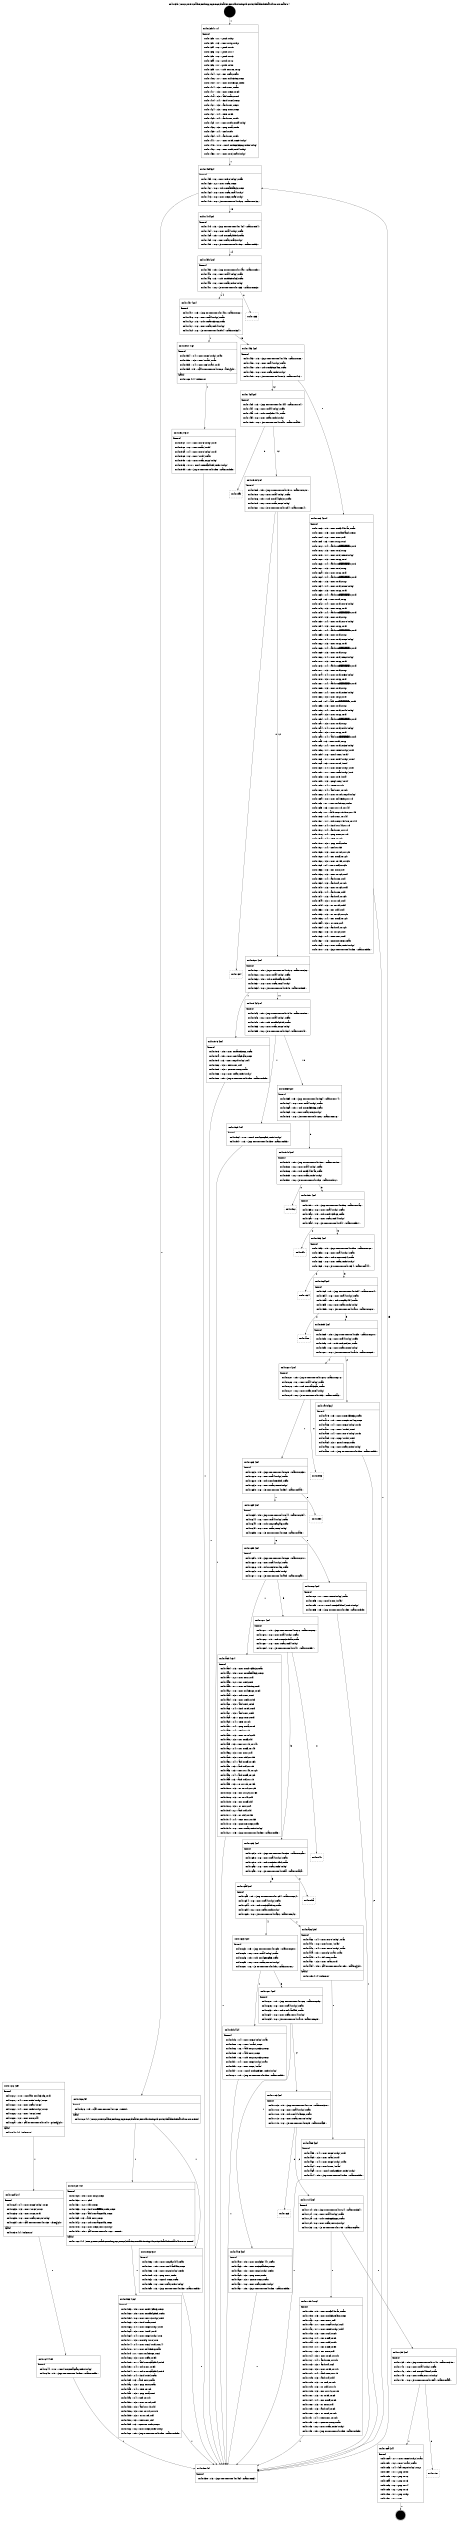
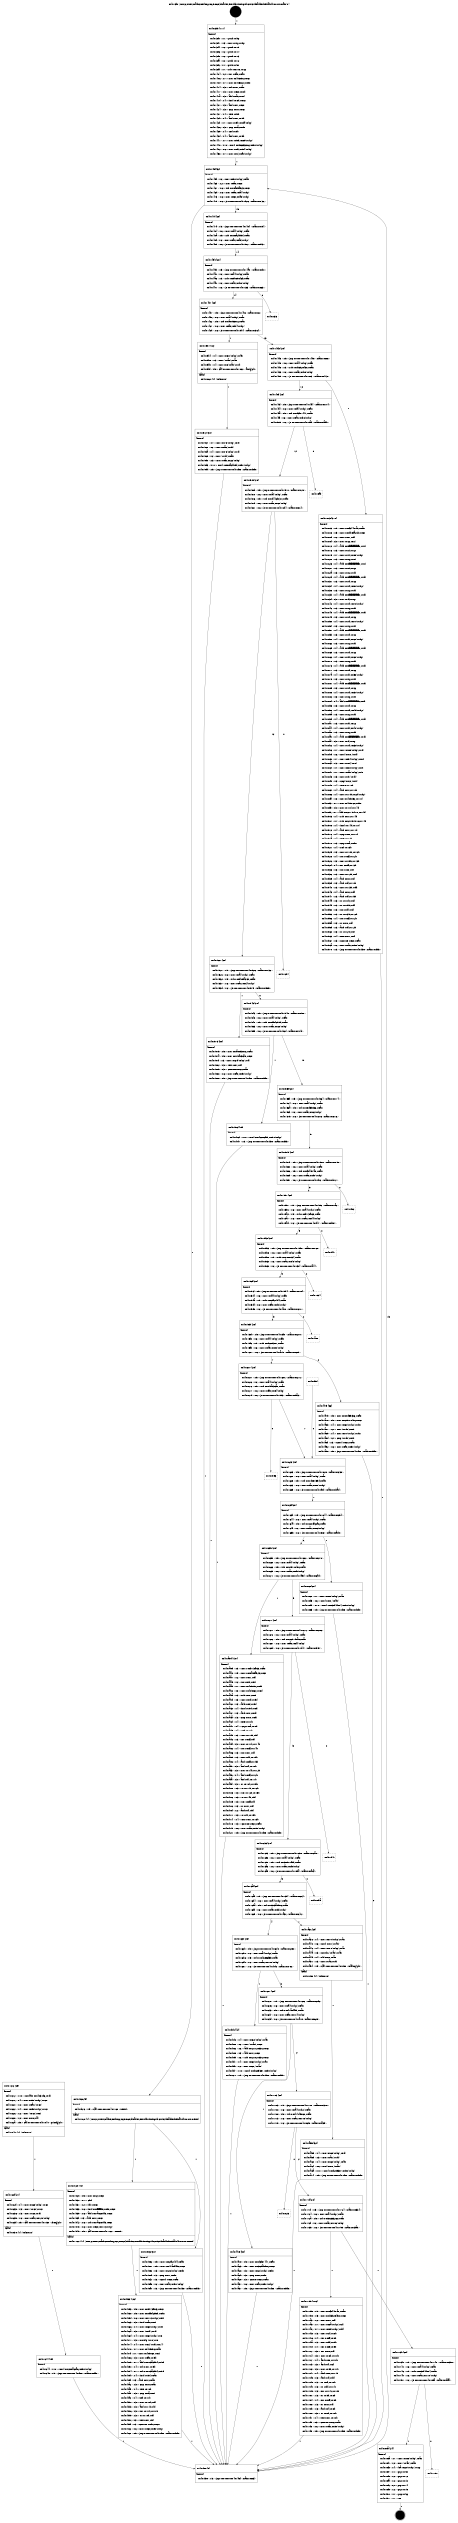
edge "0x401623 [28]" -> "0x401f9d": reversed
